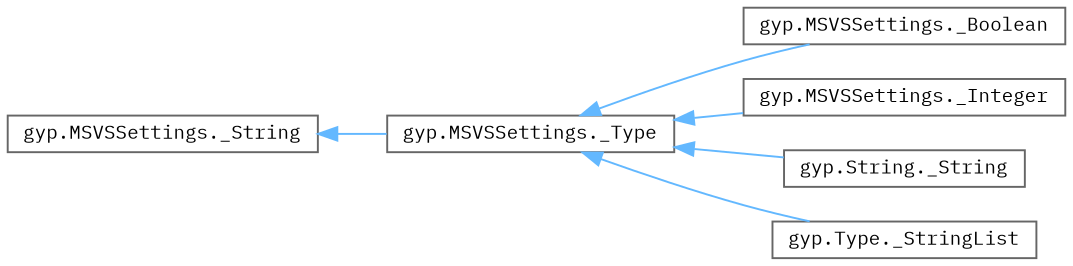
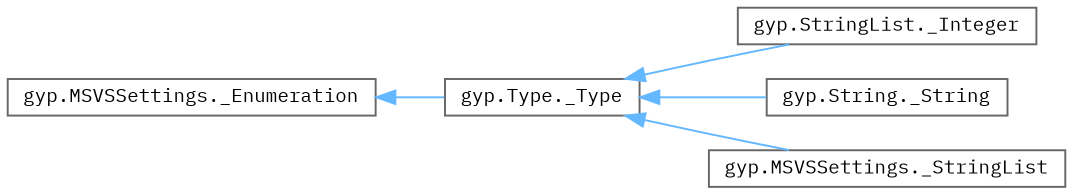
node "gyp.MSVSSettings._Boolean": removed
node "gyp.MSVSSettings._Integer": label "gyp.MSVSSettings._Integer" -> "gyp.StringList._Integer"
node "gyp.MSVSSettings._String": label "gyp.MSVSSettings._String" -> "gyp.MSVSSettings._Enumeration"
node "gyp.MSVSSettings._Type": label "gyp.MSVSSettings._Type" -> "gyp.Type._Type"
node "gyp.Type._StringList": label "gyp.Type._StringList" -> "gyp.MSVSSettings._StringList"
